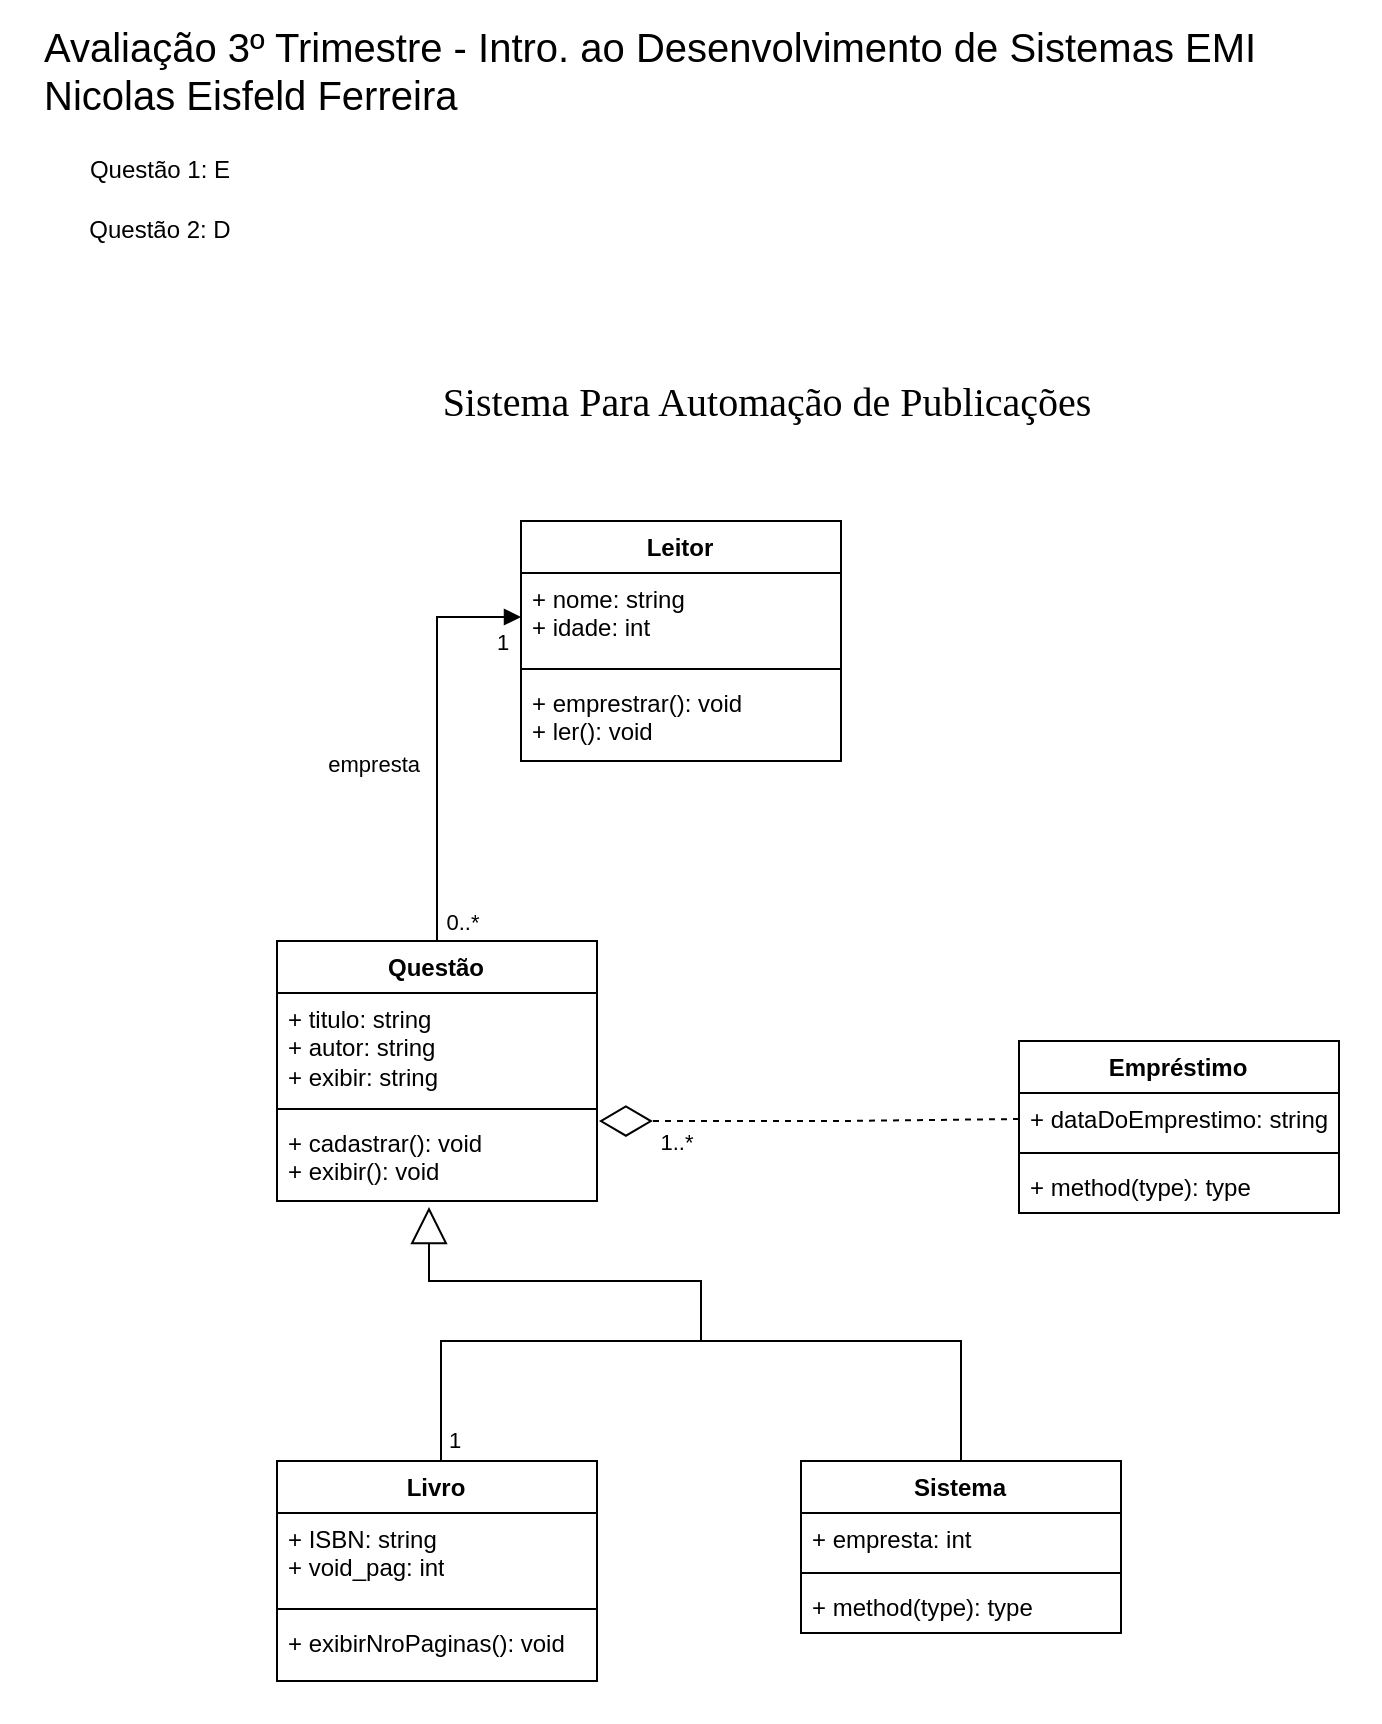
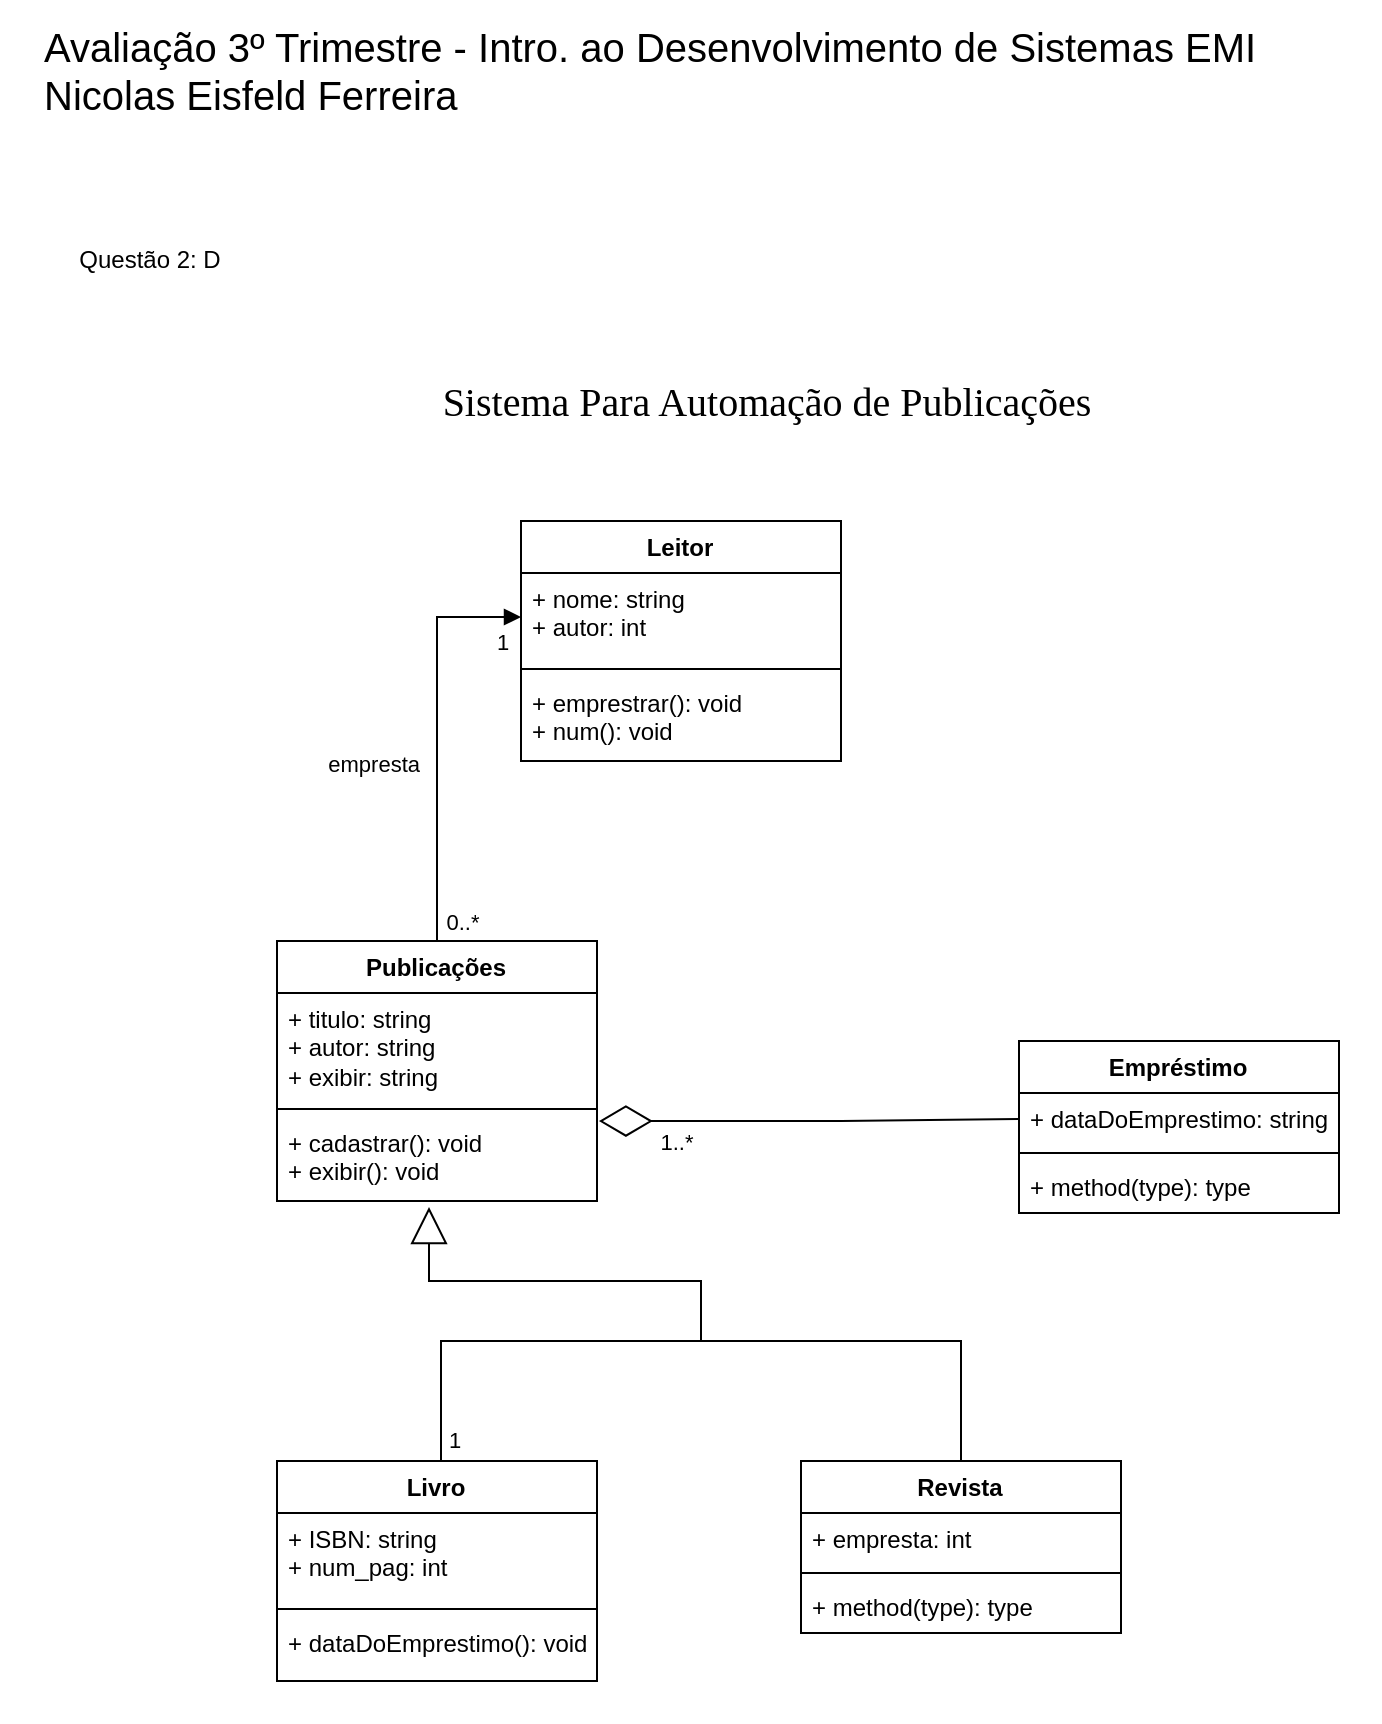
node "Questão 1: E": removed
node "Questão 2: D": moved (161, 231) -> (151, 261)
node "+ nome: string + idade: int": label "+ nome: string + idade: int" -> "+ nome: string + autor: int"
node "+ emprestrar(): void + ler(): void": label "+ emprestrar(): void + ler(): void" -> "+ emprestrar(): void + num(): void"
node "Questão": label "Questão" -> "Publicações"
edge "+ dataDoEmprestimo: string" -> "+ cadastrar(): void + exibir(): void": style dashed -> solid
node "Sistema": label "Sistema" -> "Revista"
node "+ ISBN: string + void_pag: int": label "+ ISBN: string + void_pag: int" -> "+ ISBN: string + num_pag: int"
node "+ exibirNroPaginas(): void": label "+ exibirNroPaginas(): void" -> "+ dataDoEmprestimo(): void"
